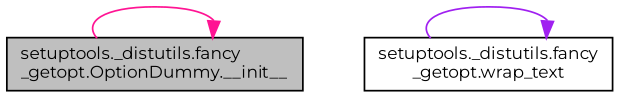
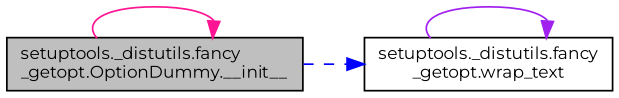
edge "setuptools._distutils.fancy _getopt.OptionDummy.__init__" -> "setuptools._distutils.fancy _getopt.wrap_text": added
